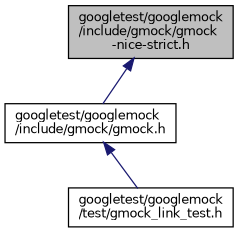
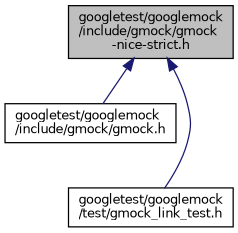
edge "googletest/googlemock /test/gmock_link_test.h" -> "googletest/googlemock /include/gmock/gmock.h": now "googletest/googlemock /test/gmock_link_test.h" -> "googletest/googlemock /include/gmock/gmock -nice-strict.h"
